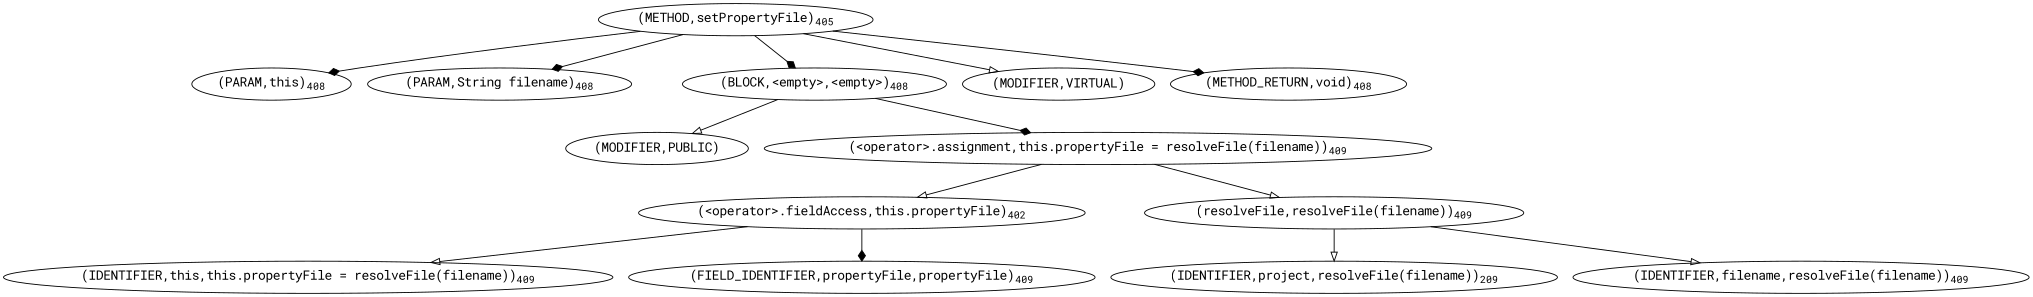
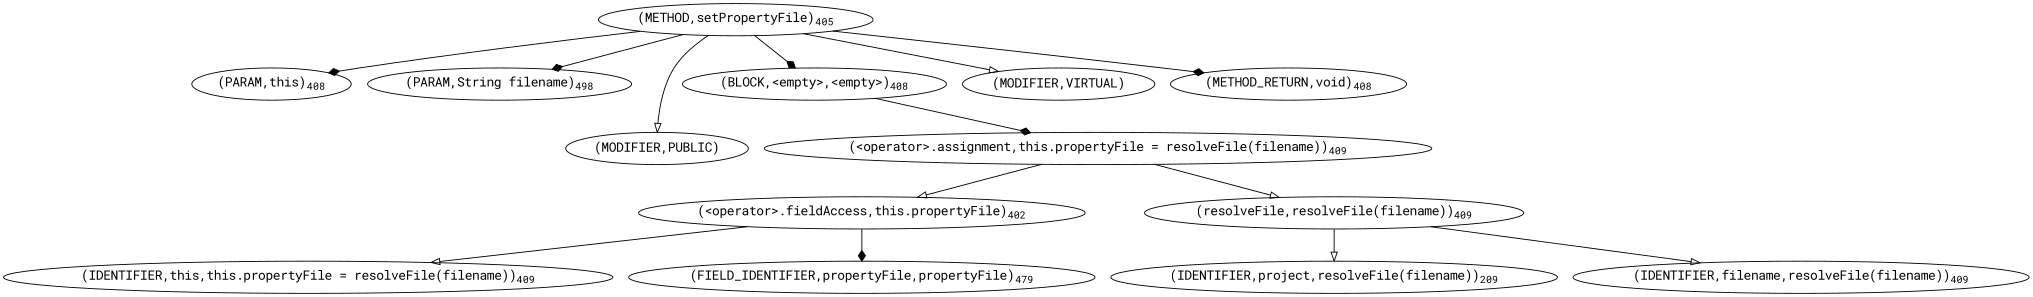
node "(PARAM,String filename)": text "408" -> "498"
edge "(BLOCK,<empty>,<empty>)" -> "(MODIFIER,PUBLIC)": now "(METHOD,setPropertyFile)" -> "(MODIFIER,PUBLIC)"
node "(FIELD_IDENTIFIER,propertyFile,propertyFile)": text "409" -> "479"
